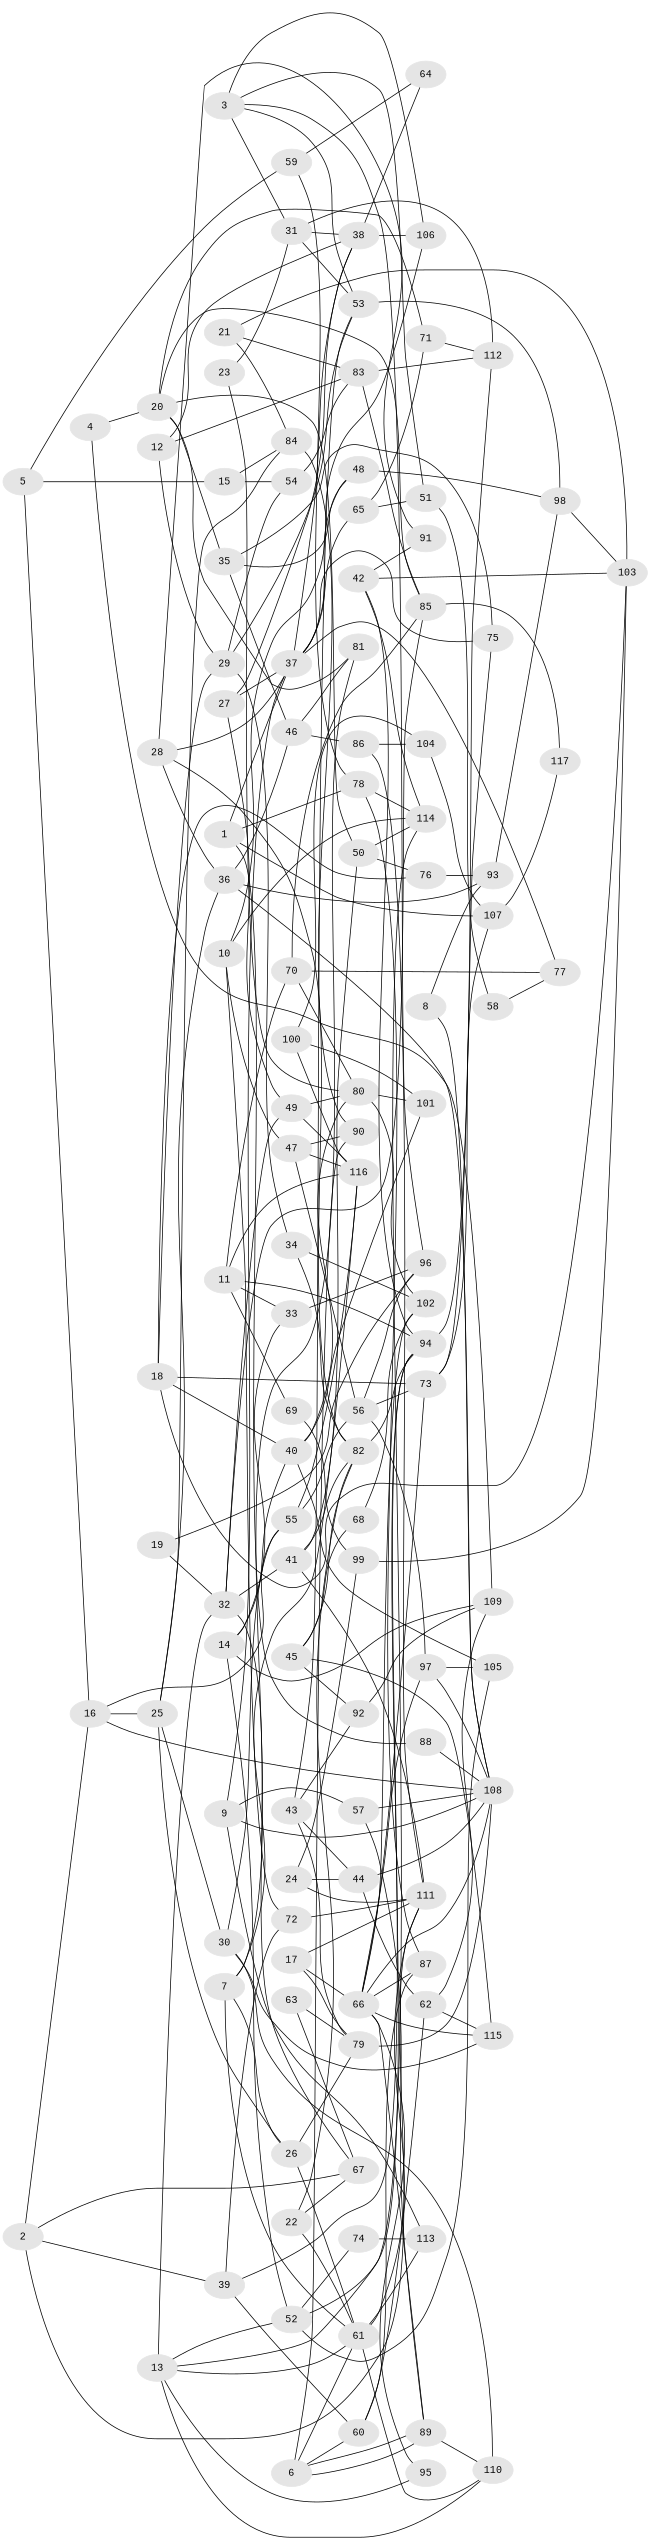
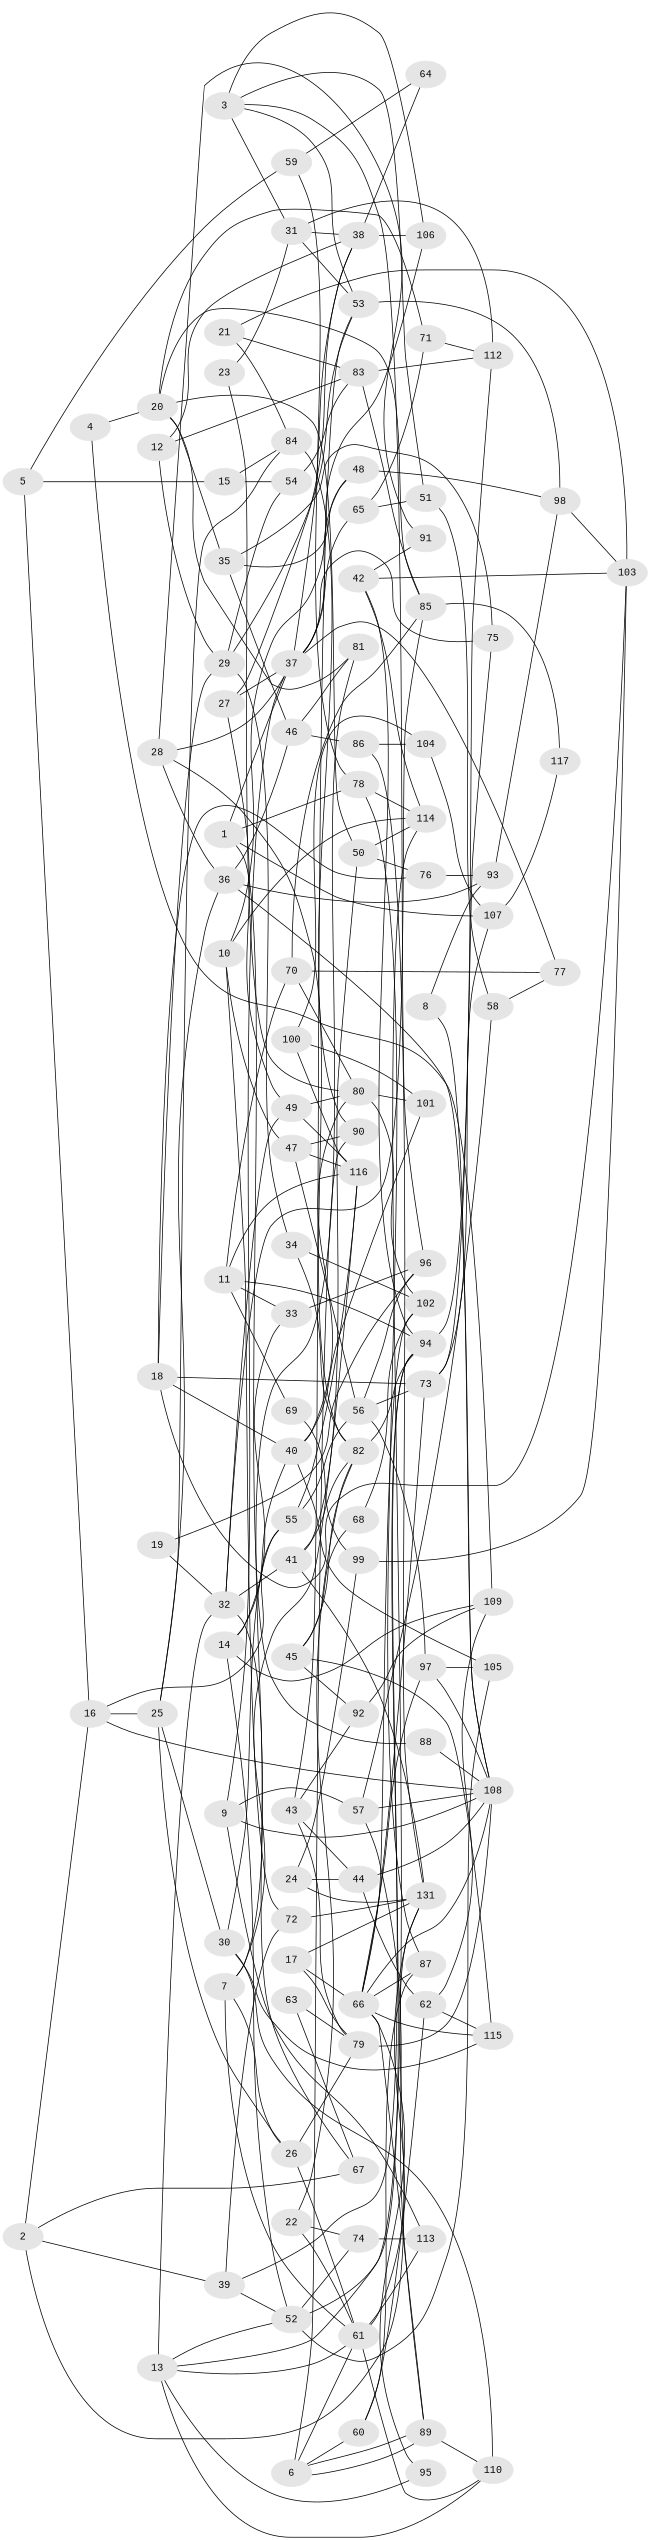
edge "58" -- "57": added
node "111": label "111" -> "131"
edge "67" -- "22": now "74" -- "22"
edge "39" -- "60": now "39" -- "52"
